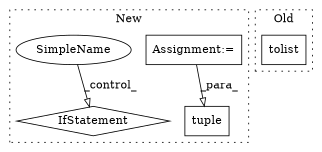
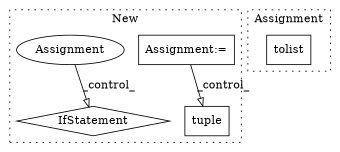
cluster "Old": label "Old" -> "Assignment"
node "SimpleName": label "SimpleName" -> "Assignment"
edge "Assignment:=" -> "tuple": label "_para_" -> "_control_"
